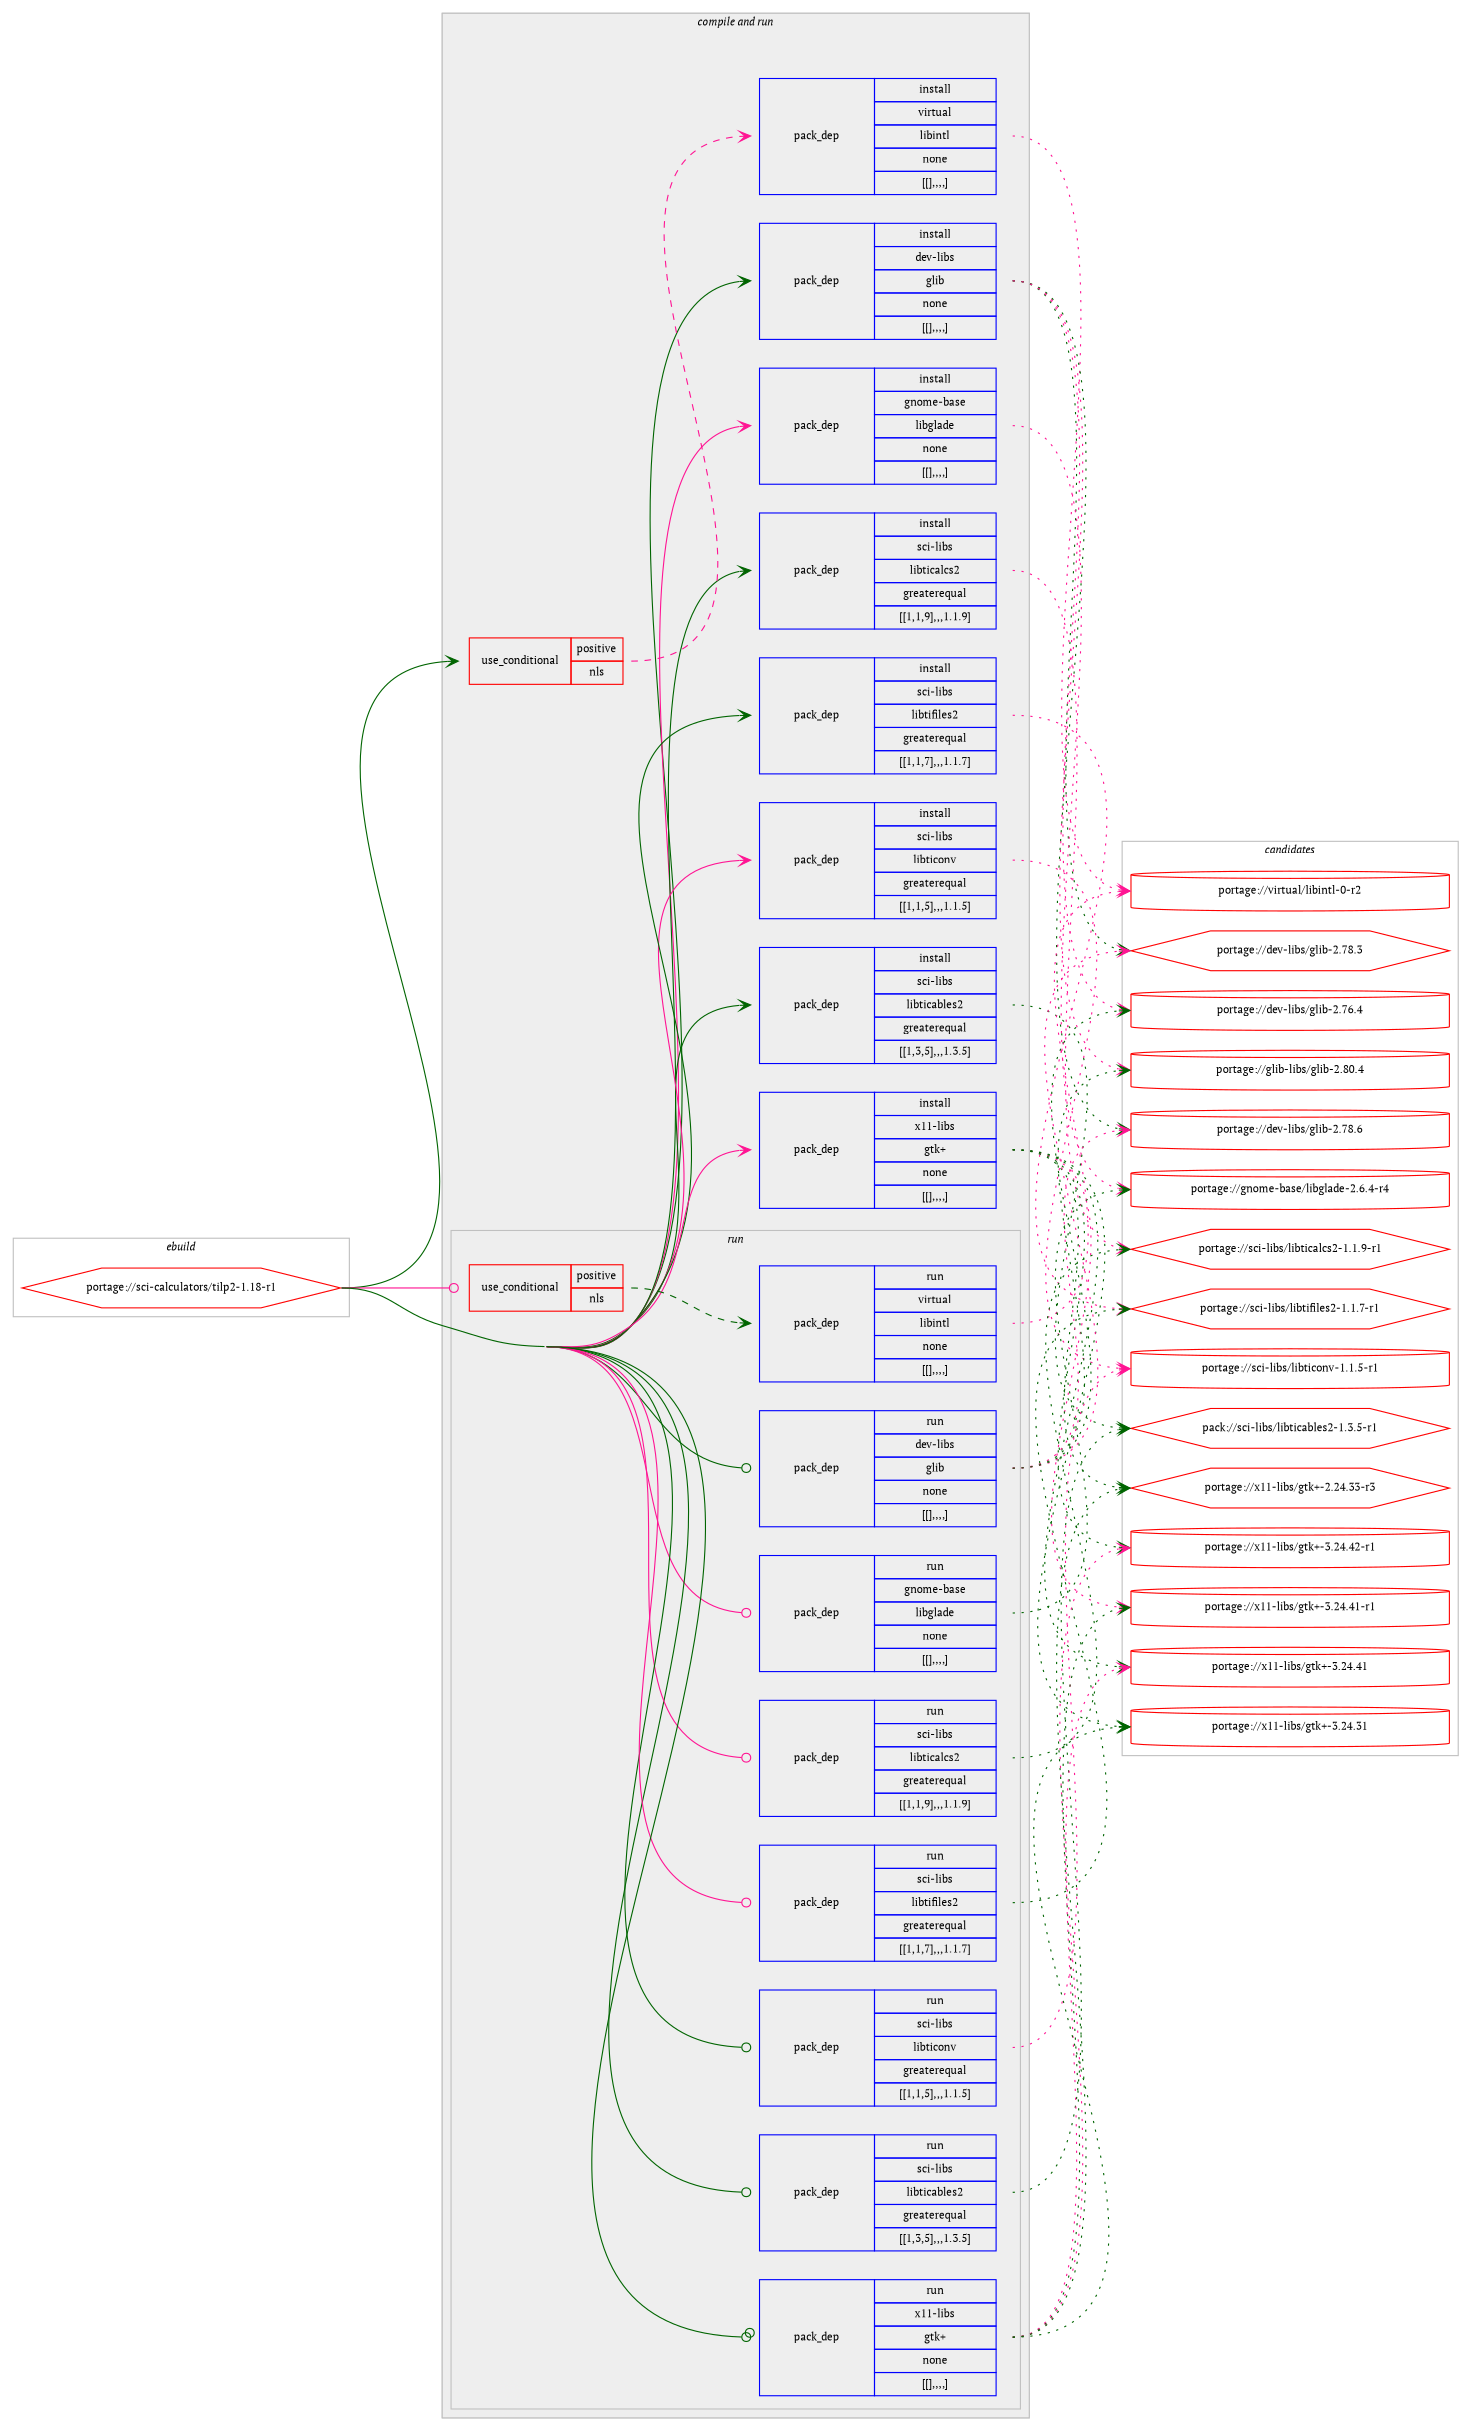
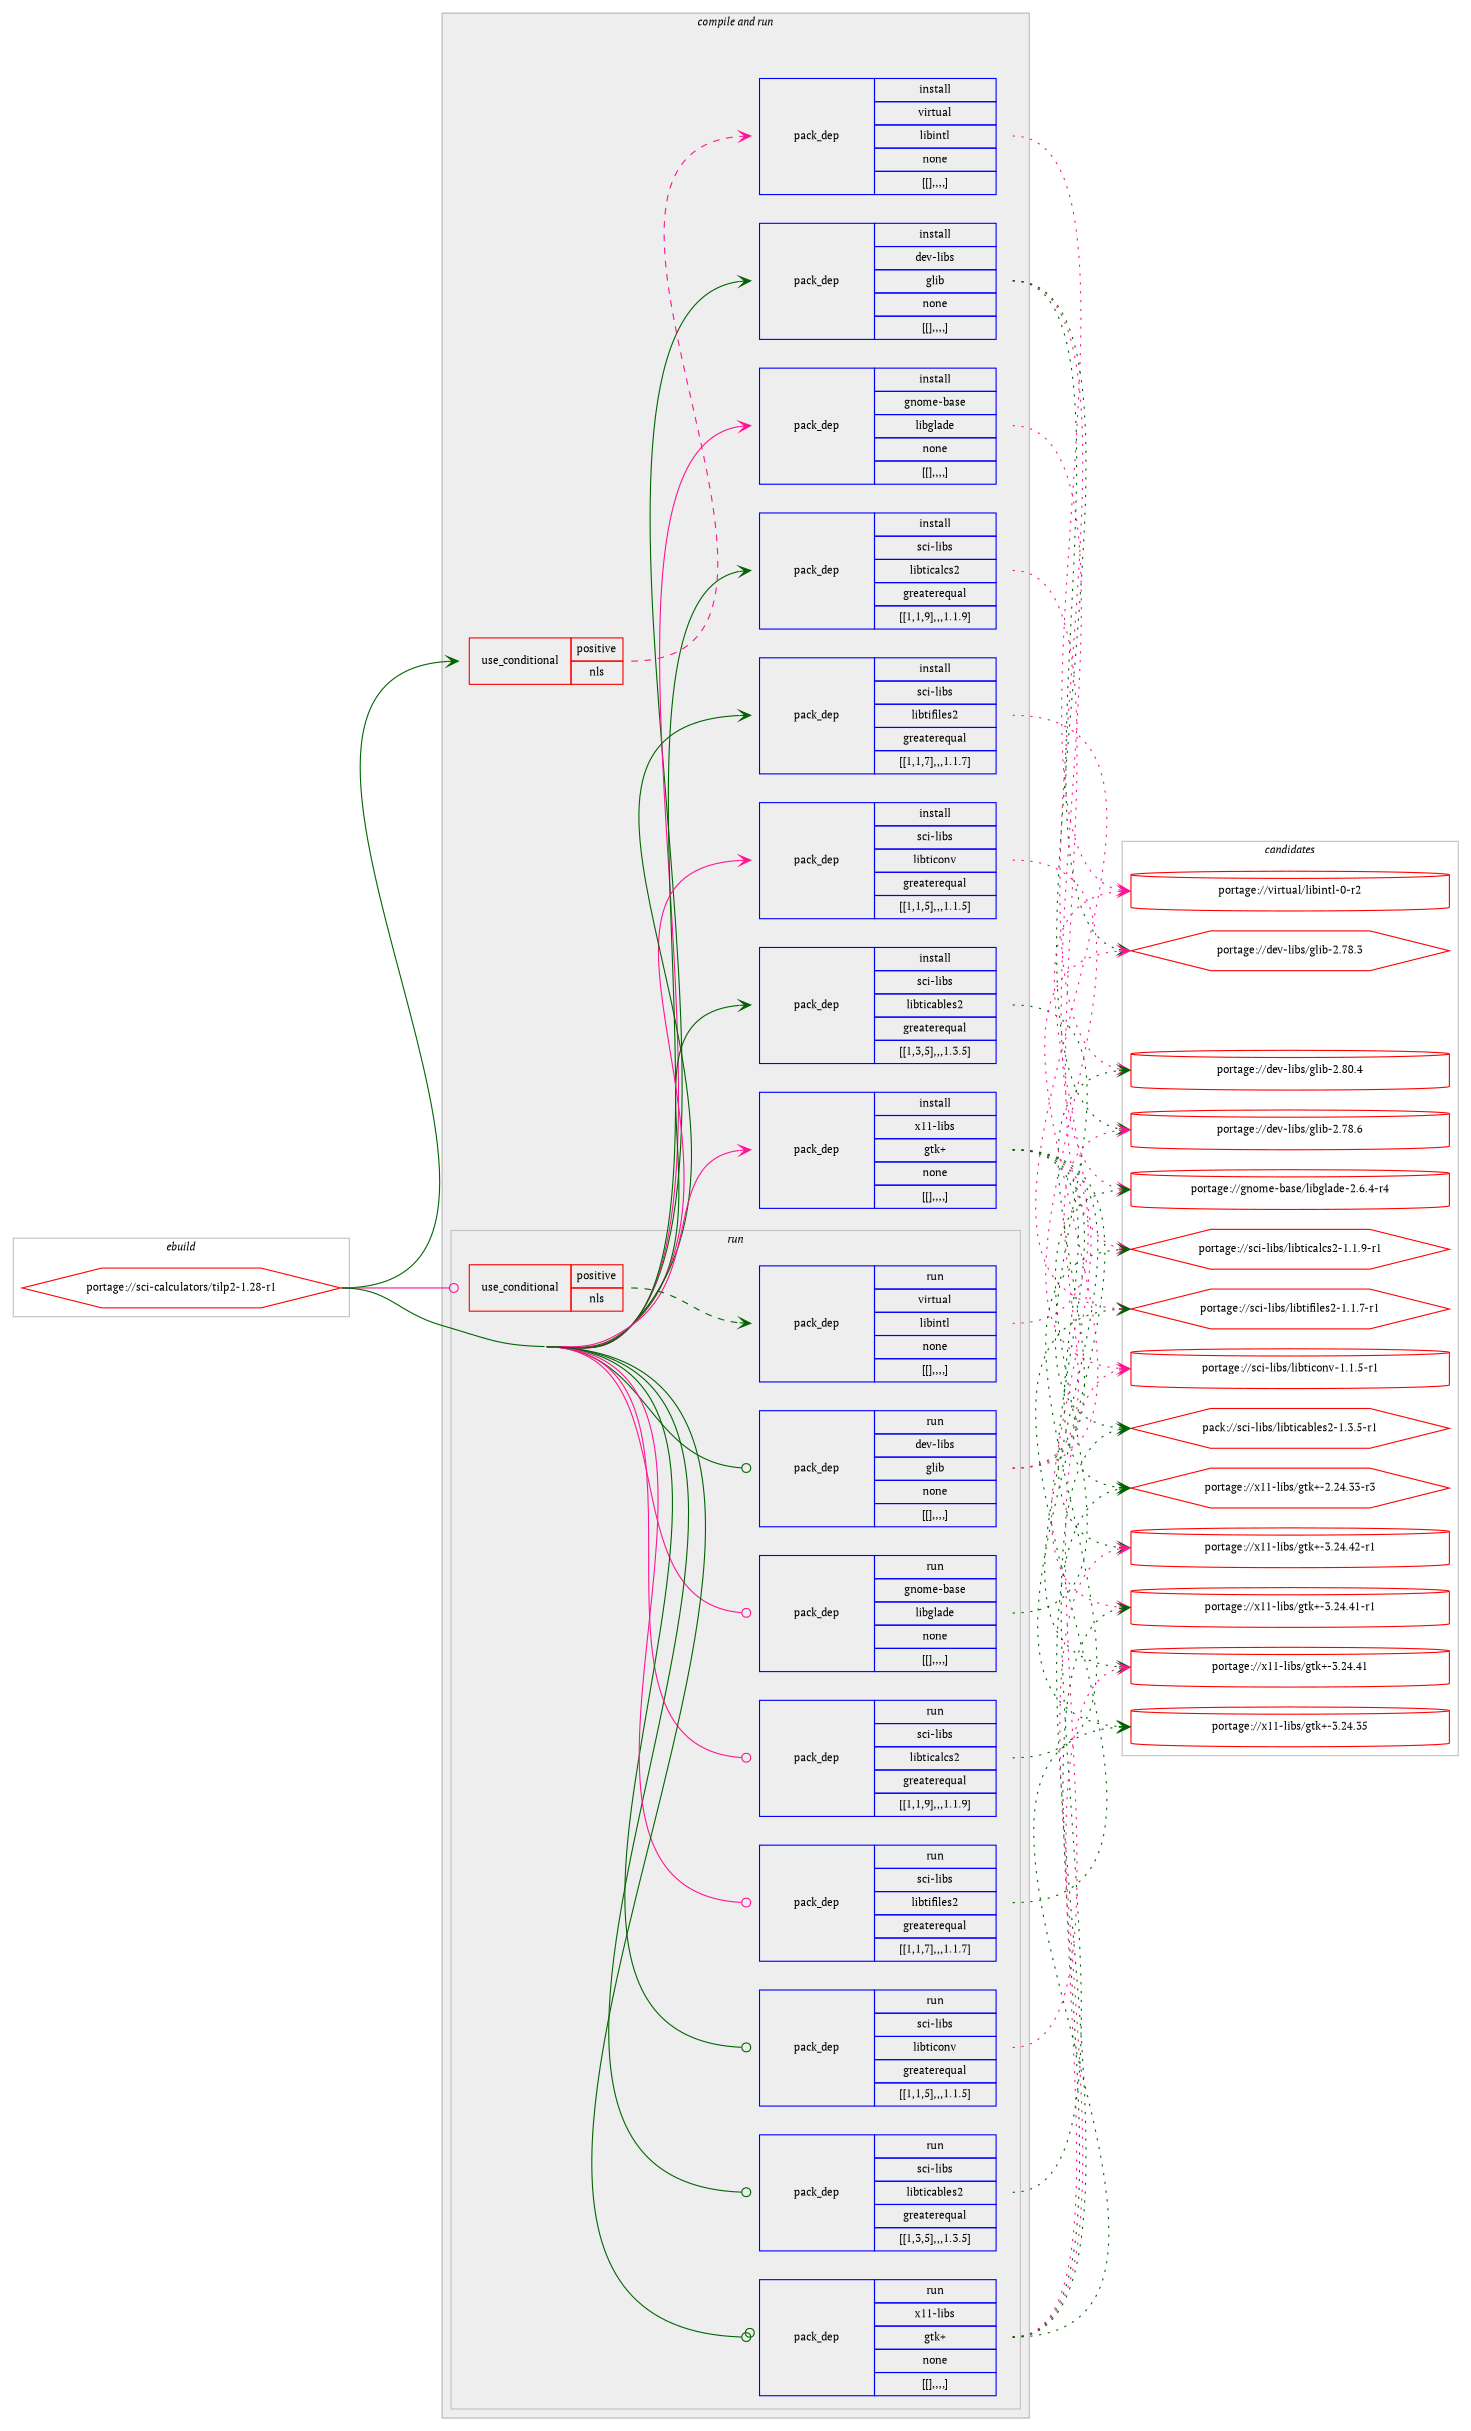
node "portage://dev-libs/glib-2.76.4": removed
node "portage://glib-libs/glib-2.80.4": label "portage://glib-libs/glib-2.80.4" -> "portage://dev-libs/glib-2.80.4"
node "portage://sci-calculators/tilp2-1.18-r1": label "portage://sci-calculators/tilp2-1.18-r1" -> "portage://sci-calculators/tilp2-1.28-r1"
node "portage://x11-libs/gtk+-3.24.31": label "portage://x11-libs/gtk+-3.24.31" -> "portage://x11-libs/gtk+-3.24.35"
